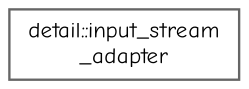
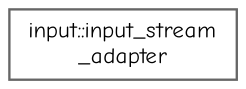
node "detail::input_stream _adapter": label "detail::input_stream _adapter" -> "input::input_stream _adapter"
